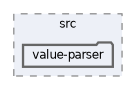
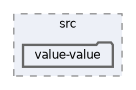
node "value-parser": label "value-parser" -> "value-value"
